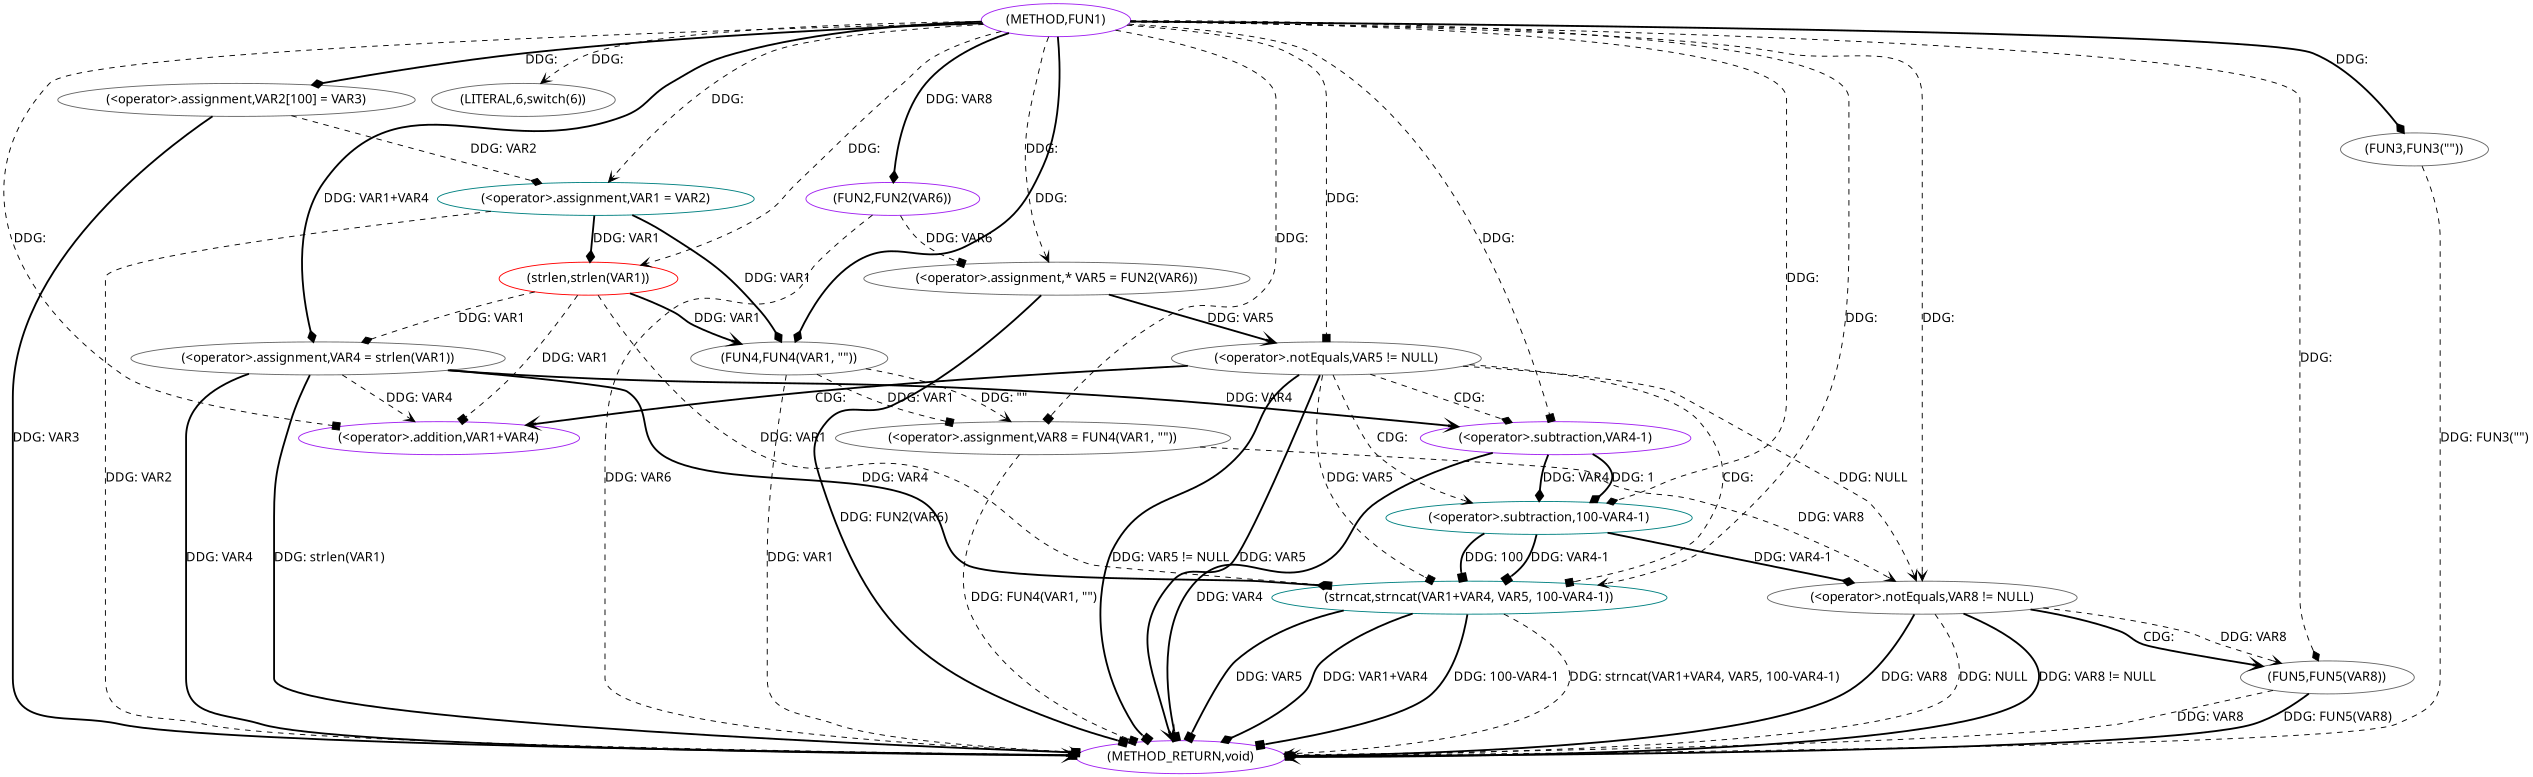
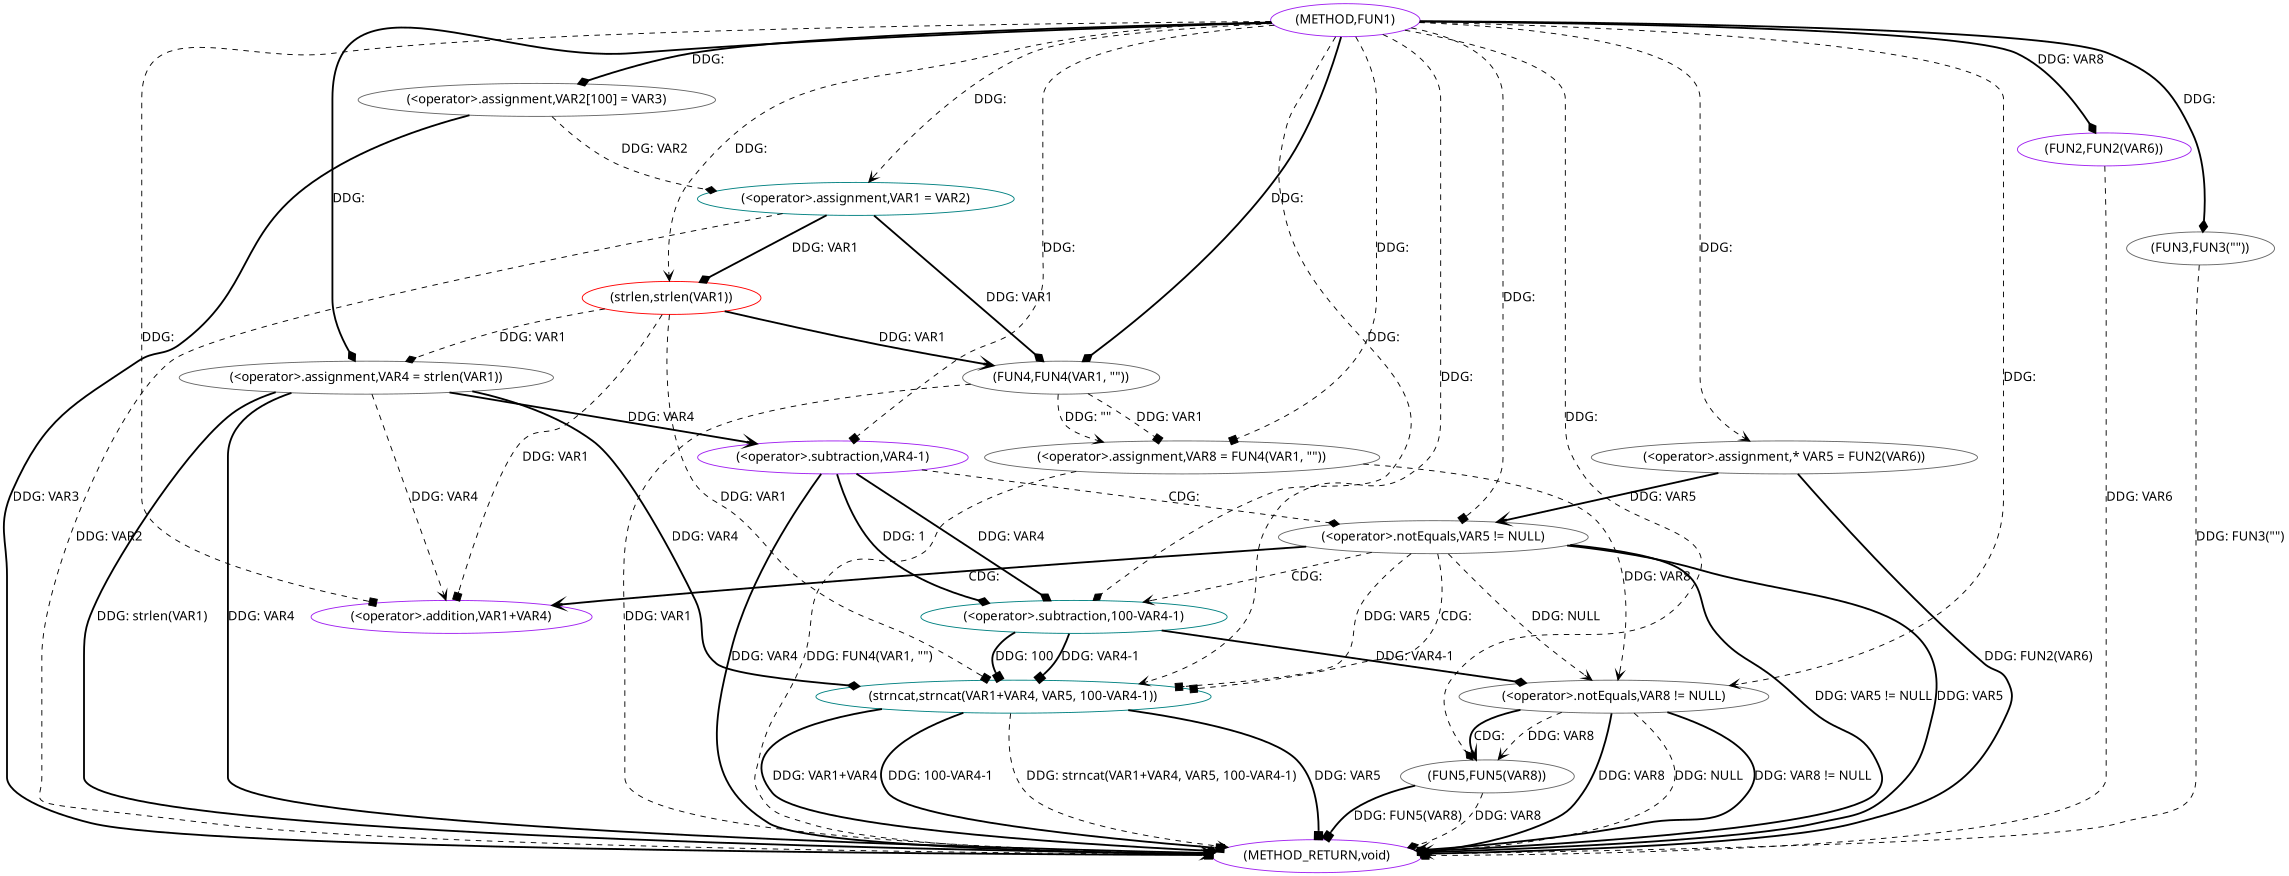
node "(LITERAL,6,switch(6))": removed
edge "(METHOD,FUN1)" -> "(<operator>.assignment,VAR4 = strlen(VAR1))": label "DDG: VAR1+VAR4" -> "DDG: "
edge "(FUN2,FUN2(VAR6))" -> "(<operator>.assignment,* VAR5 = FUN2(VAR6))": removed, label "DDG: VAR6"
edge "(<operator>.notEquals,VAR5 != NULL)" -> "(<operator>.subtraction,VAR4-1)": reversed
